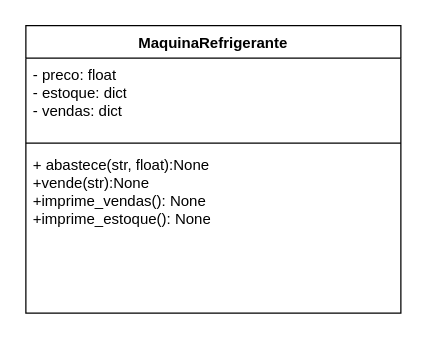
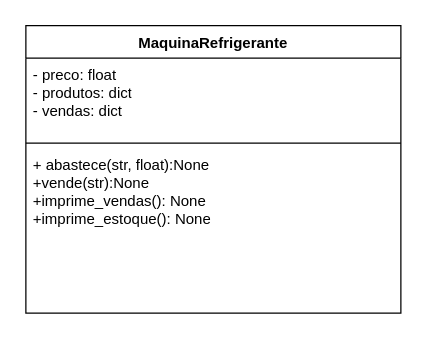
node "- preco: float - estoque: dict - vendas: dict": label "- preco: float - estoque: dict - vendas: dict" -> "- preco: float - produtos: dict - vendas: dict"
